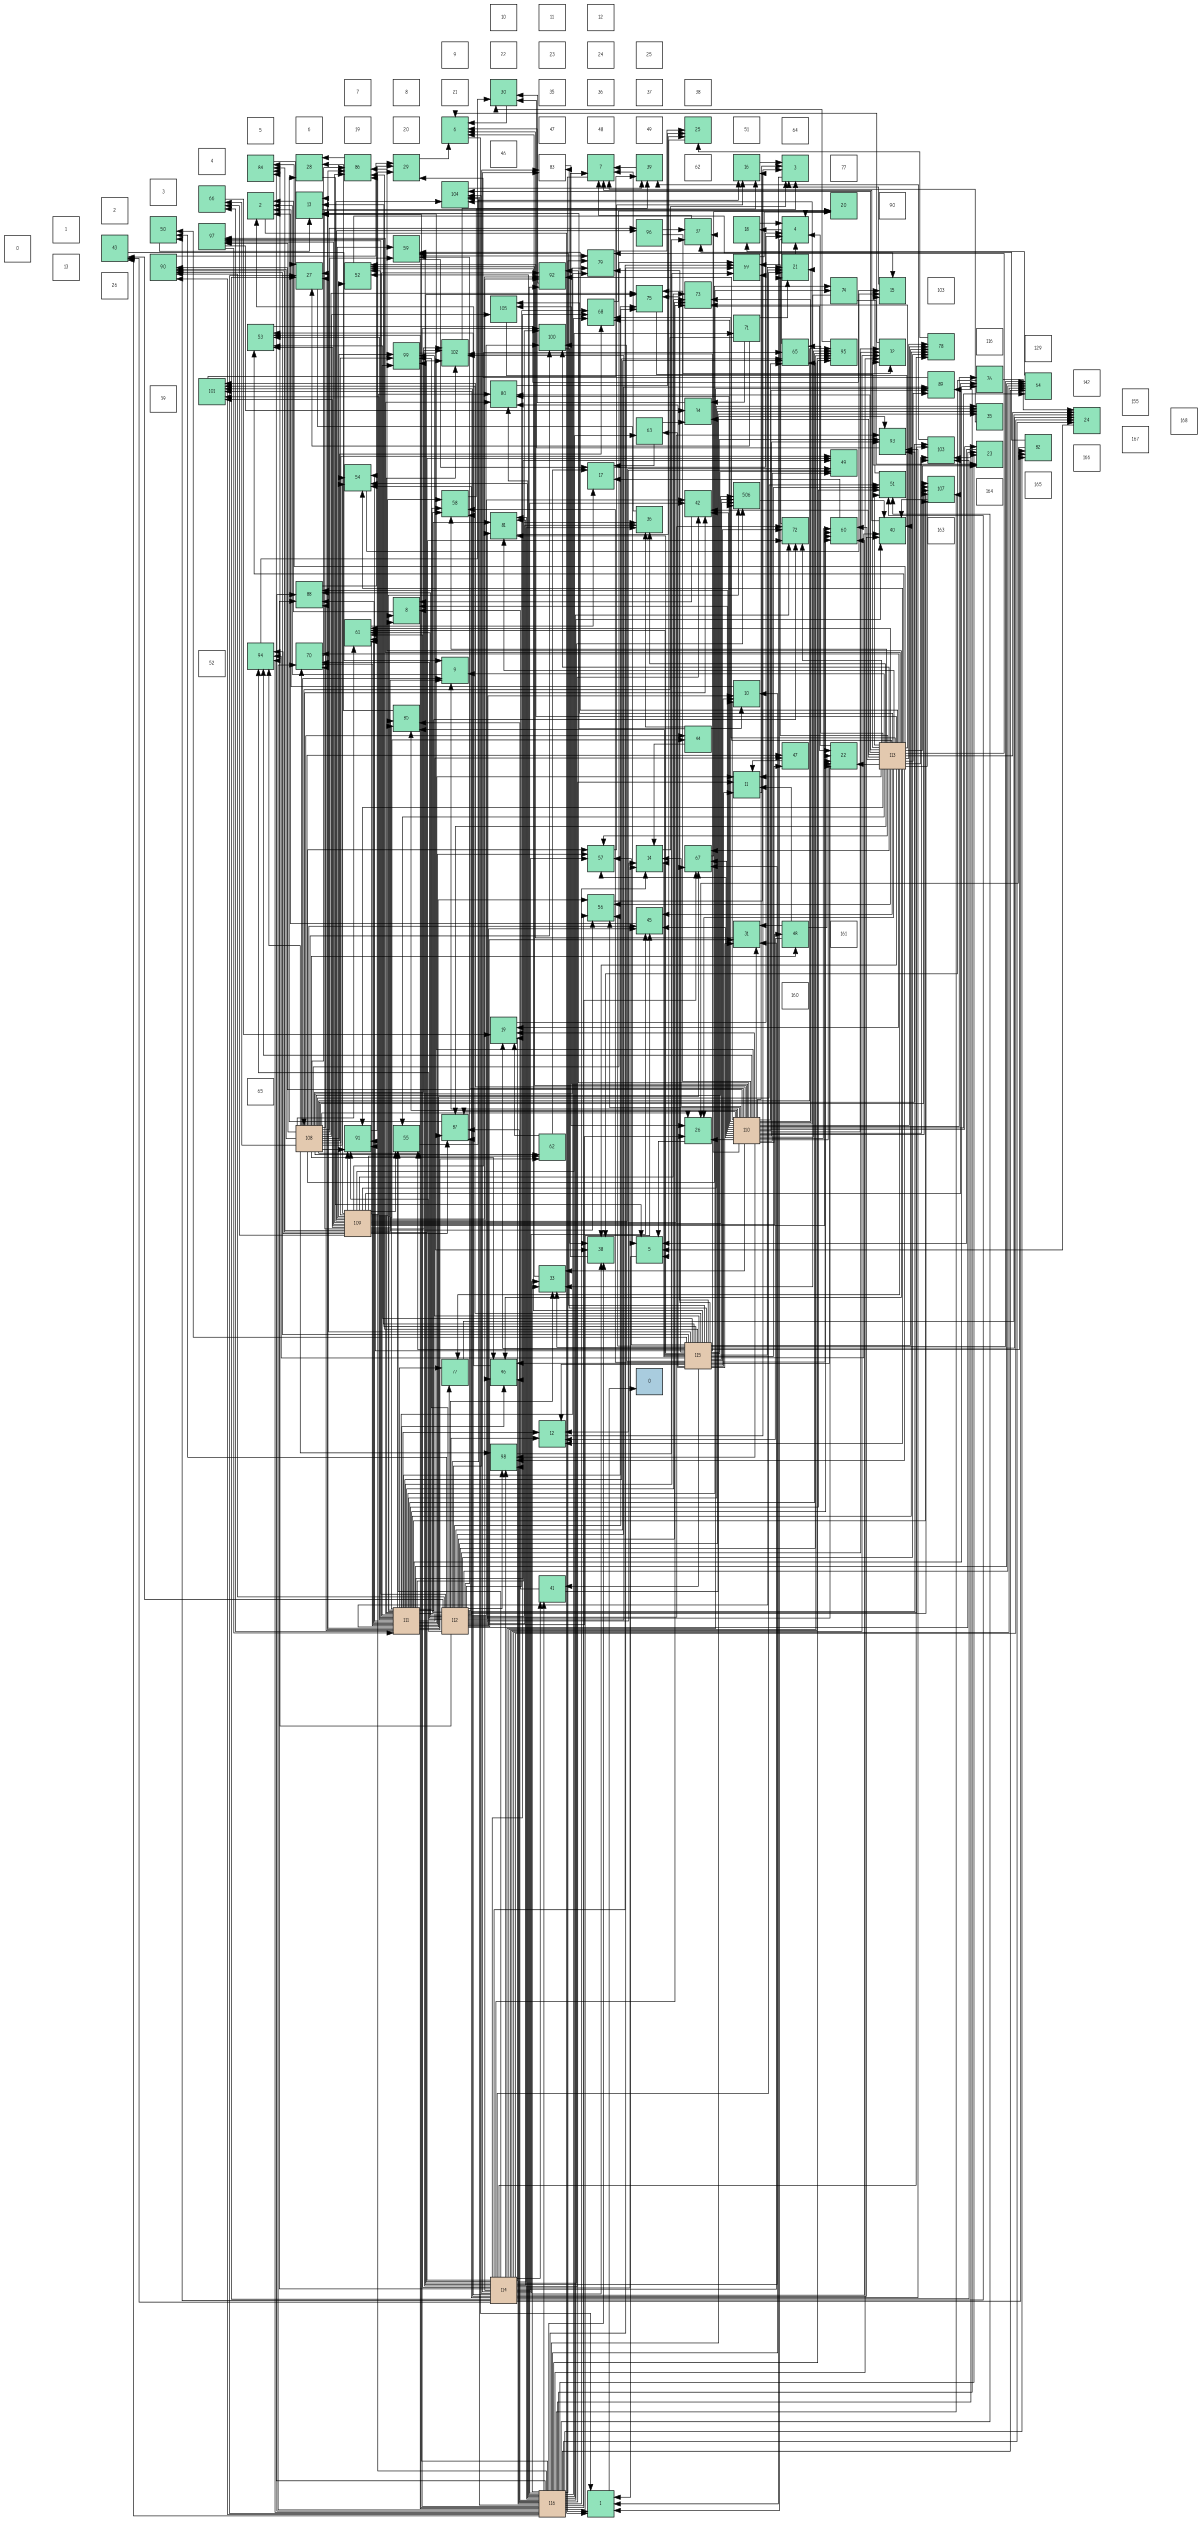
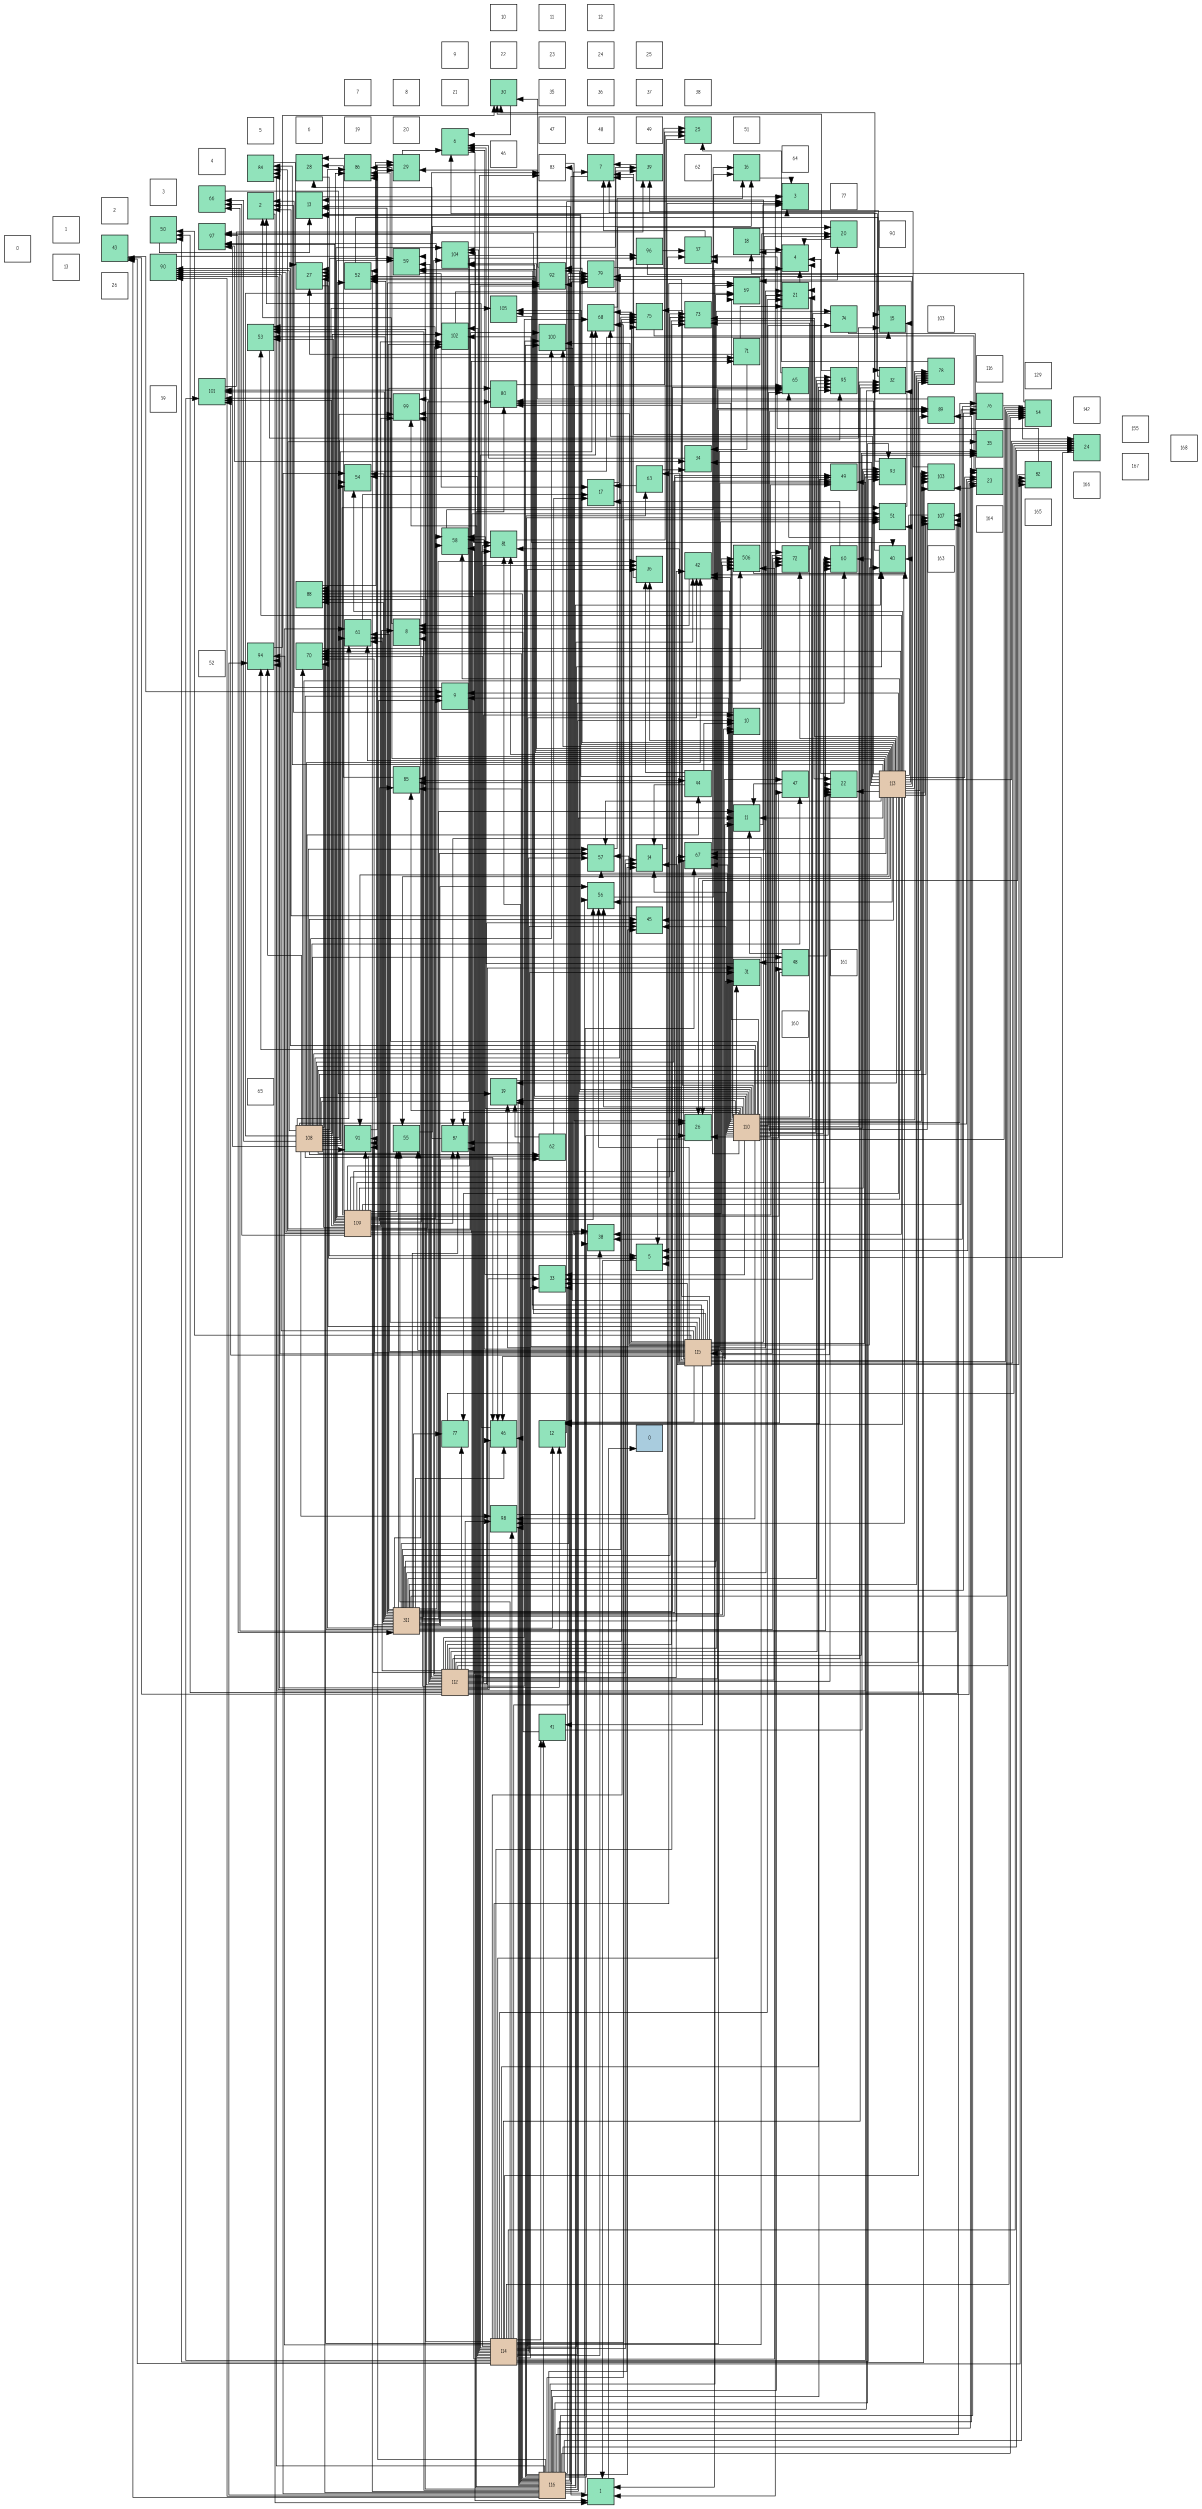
edge "71" -> "108": reversed
edge "115" -> "72": reversed
node "111": label "111" -> "311"
